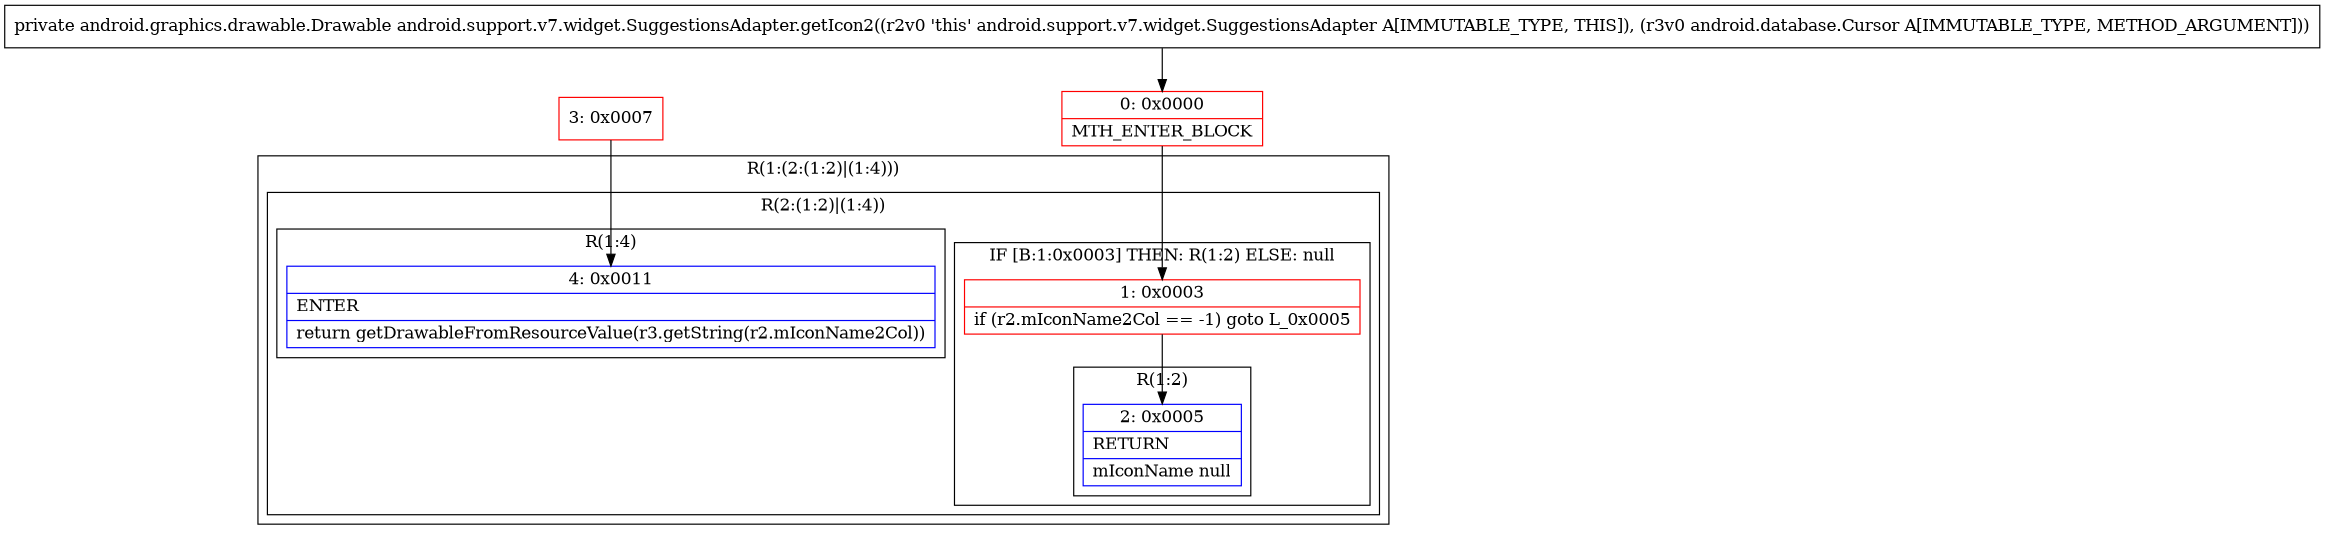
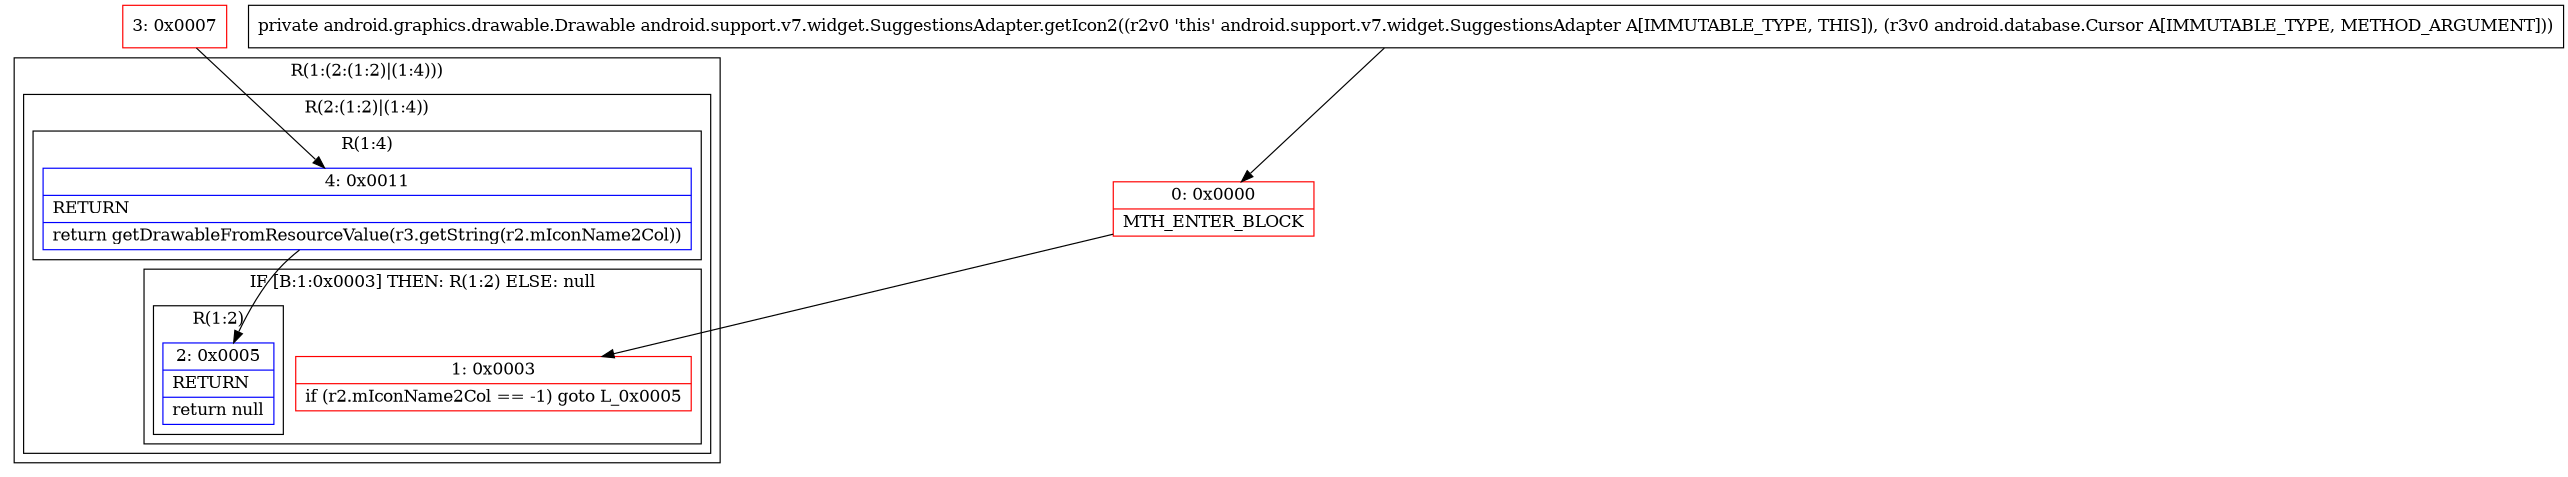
node "4: 0x0011": text "ENTER" -> "RETURN"
edge "1: 0x0003" -> "2: 0x0005": now "4: 0x0011" -> "2: 0x0005"
node "2: 0x0005": text "mIconName null" -> "return null"
